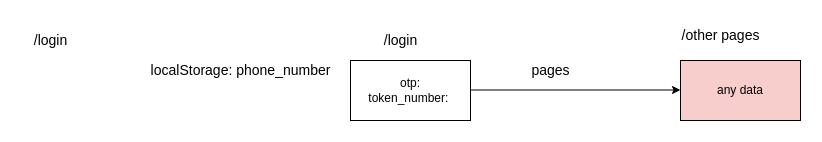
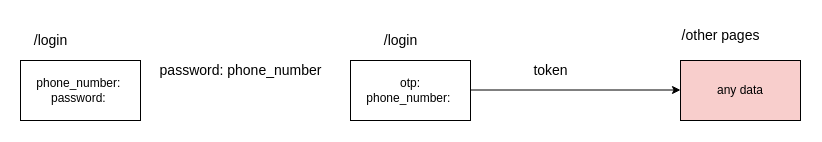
node "localStorage: phone_number": label "localStorage: phone_number" -> "password: phone_number"
node "pages": label "pages" -> "token"
node "phone_number: password:": added
node "otp: token_number:": label "otp: token_number:" -> "otp: phone_number:"
